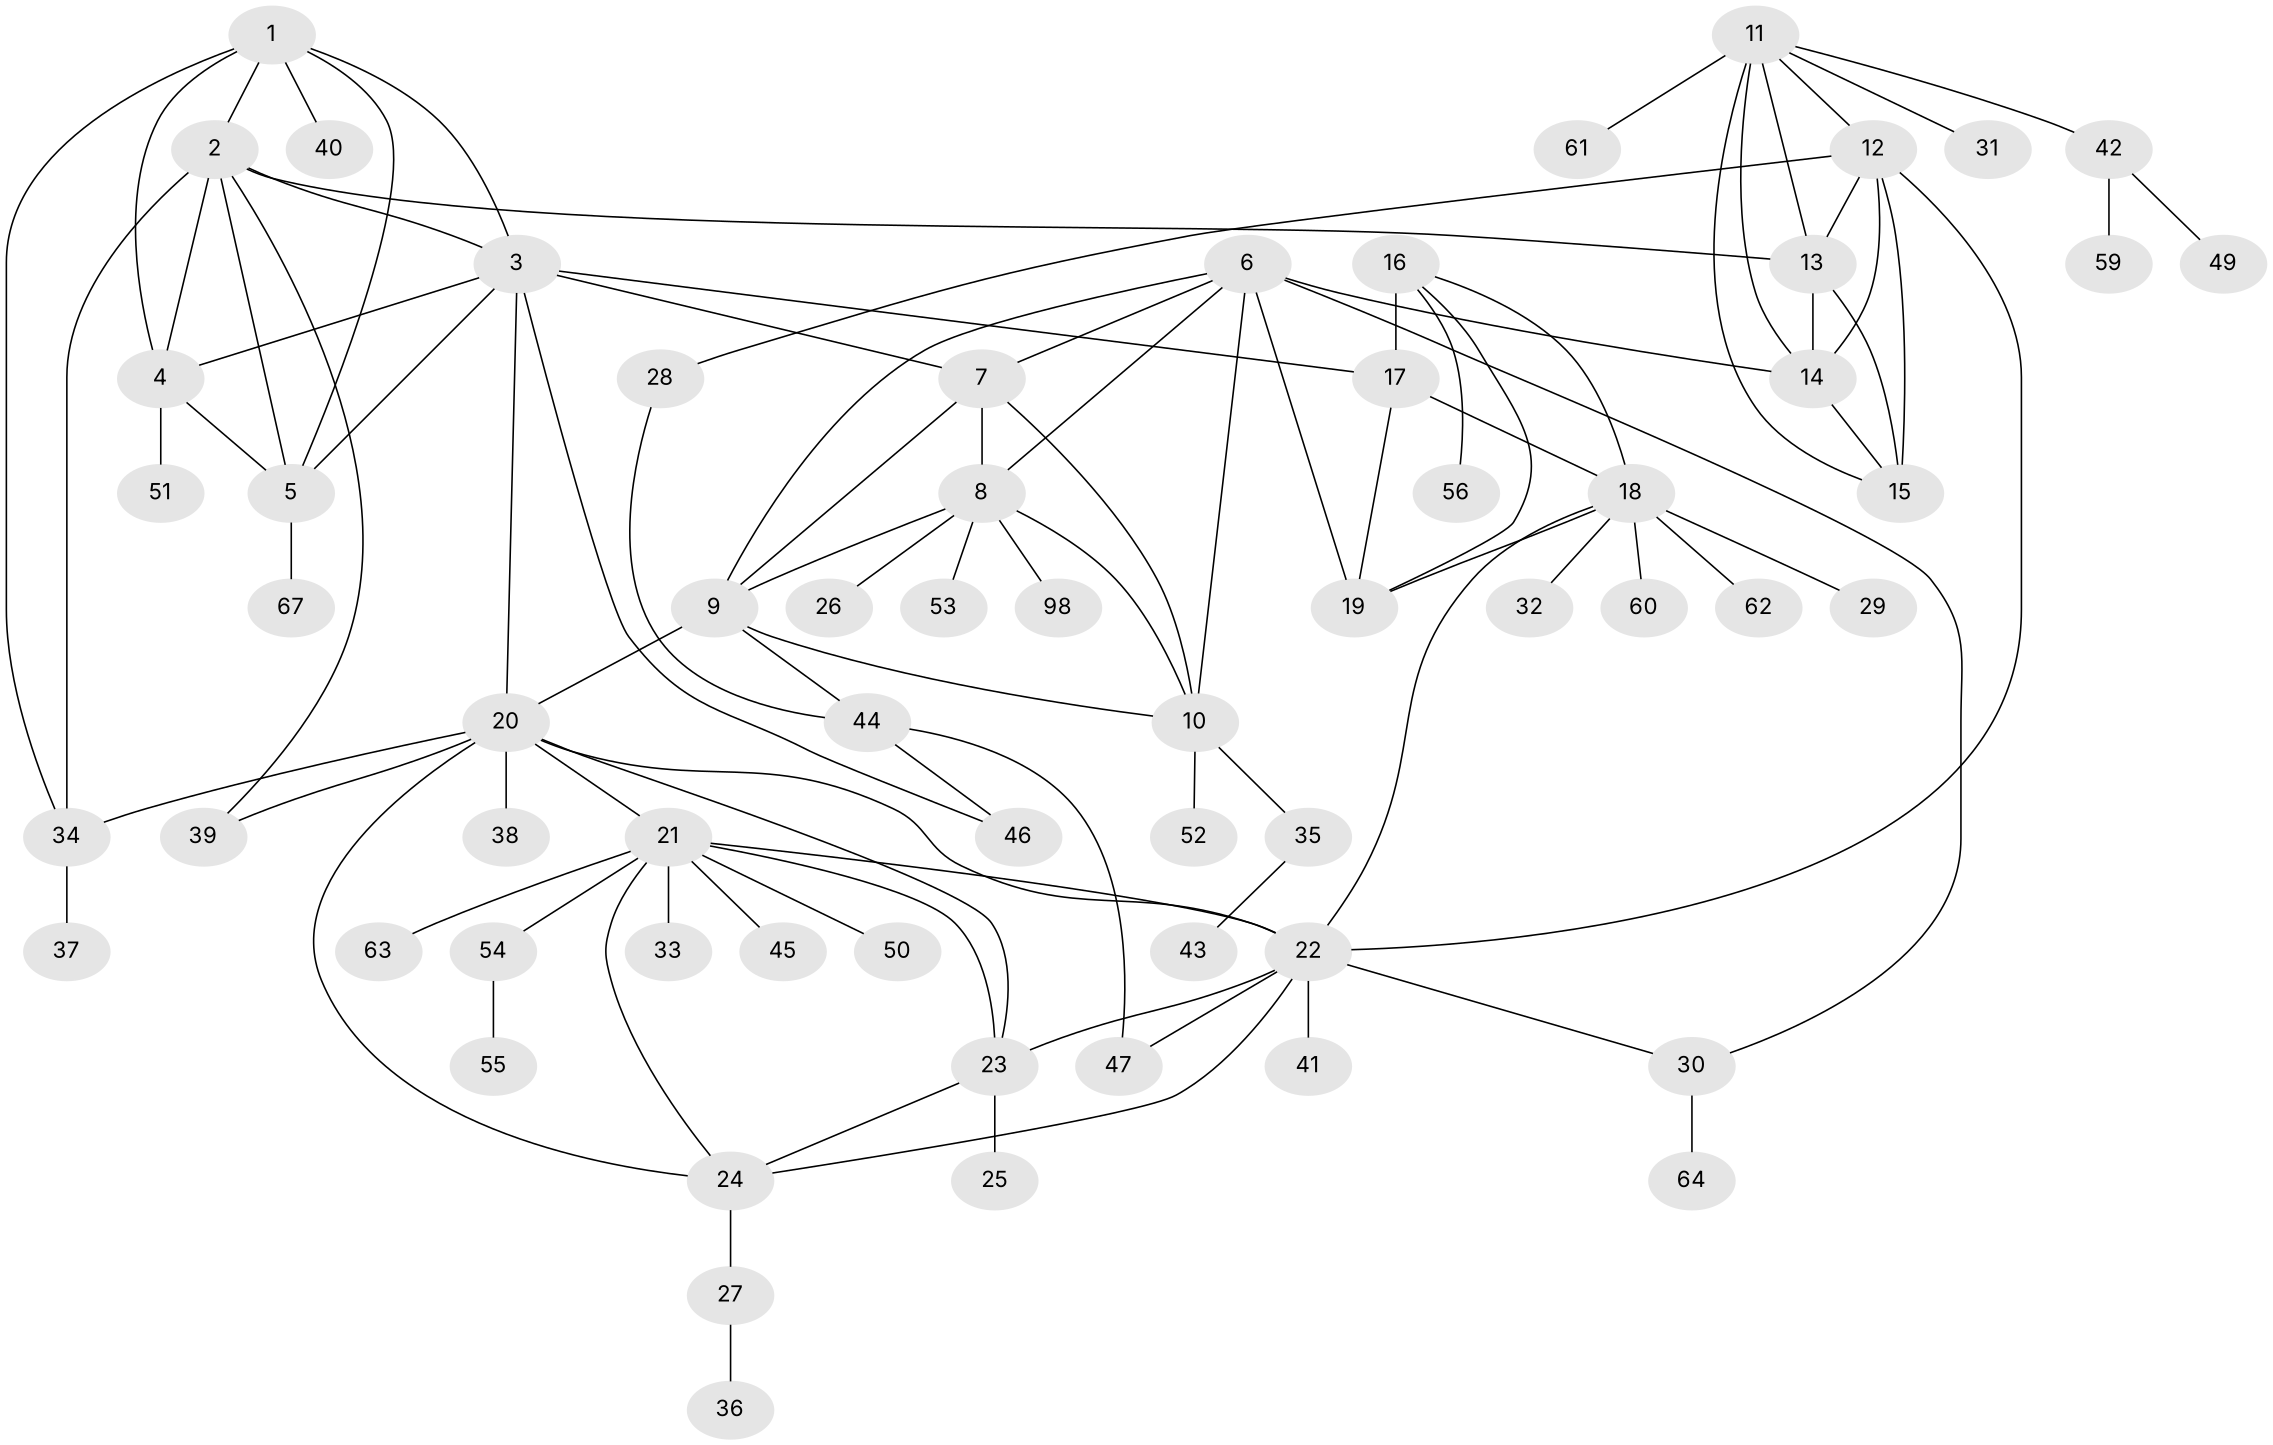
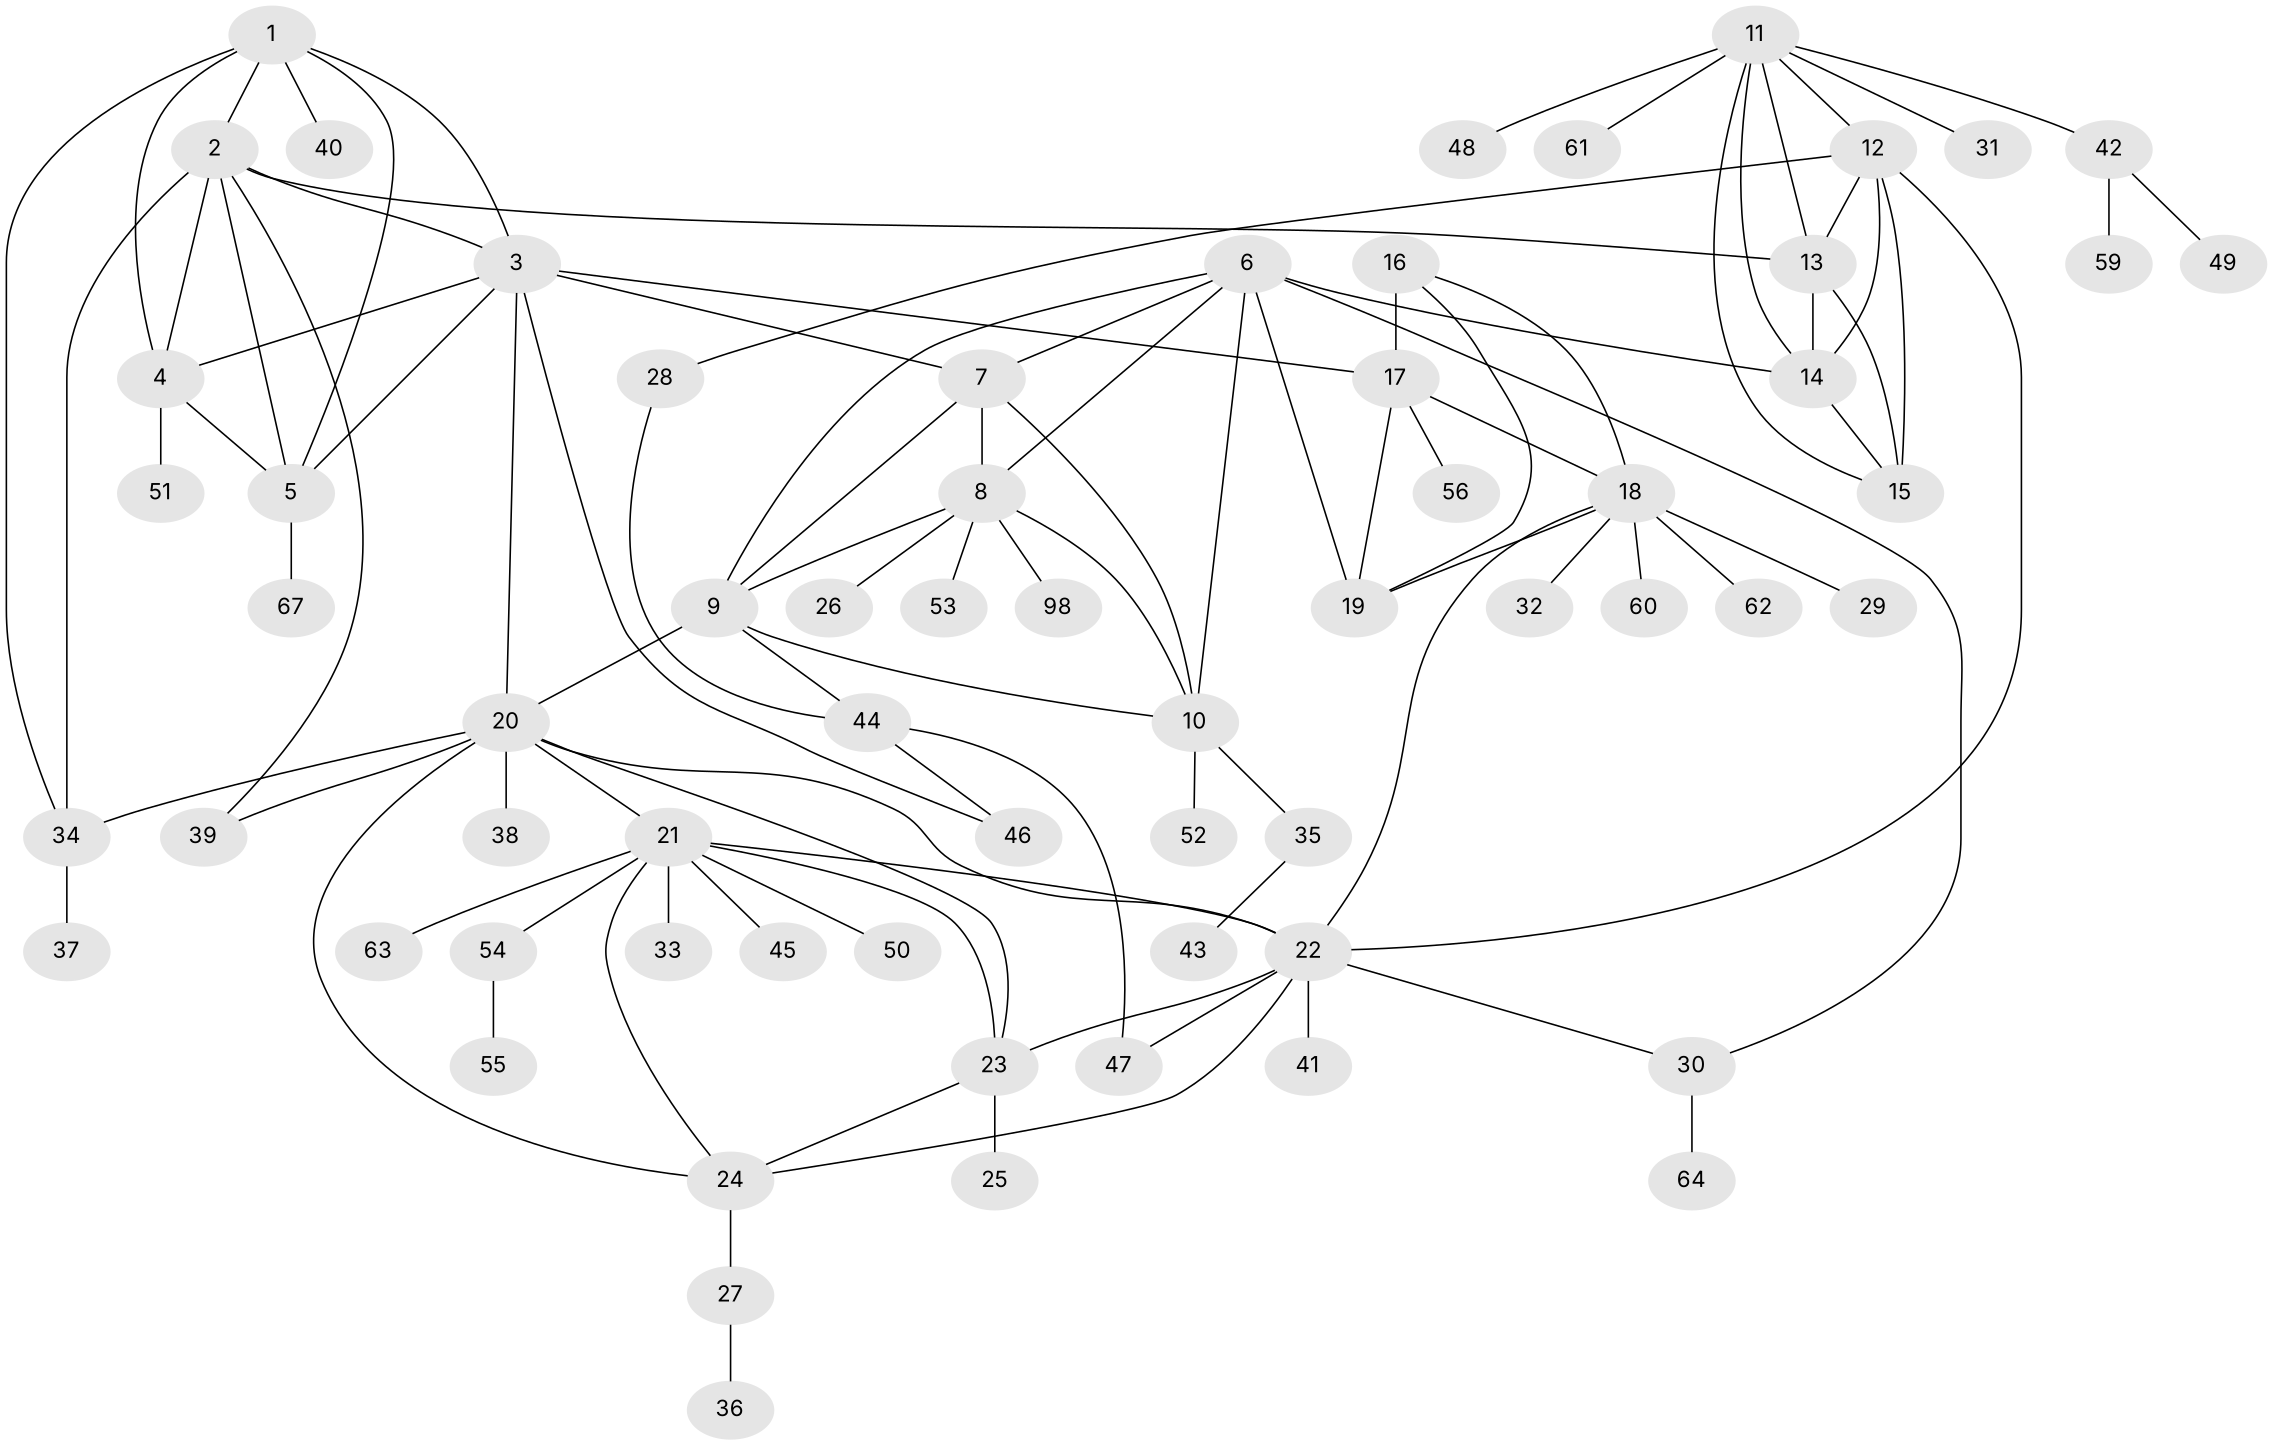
node "48": added
edge "16" -- "56": now "17" -- "56"
